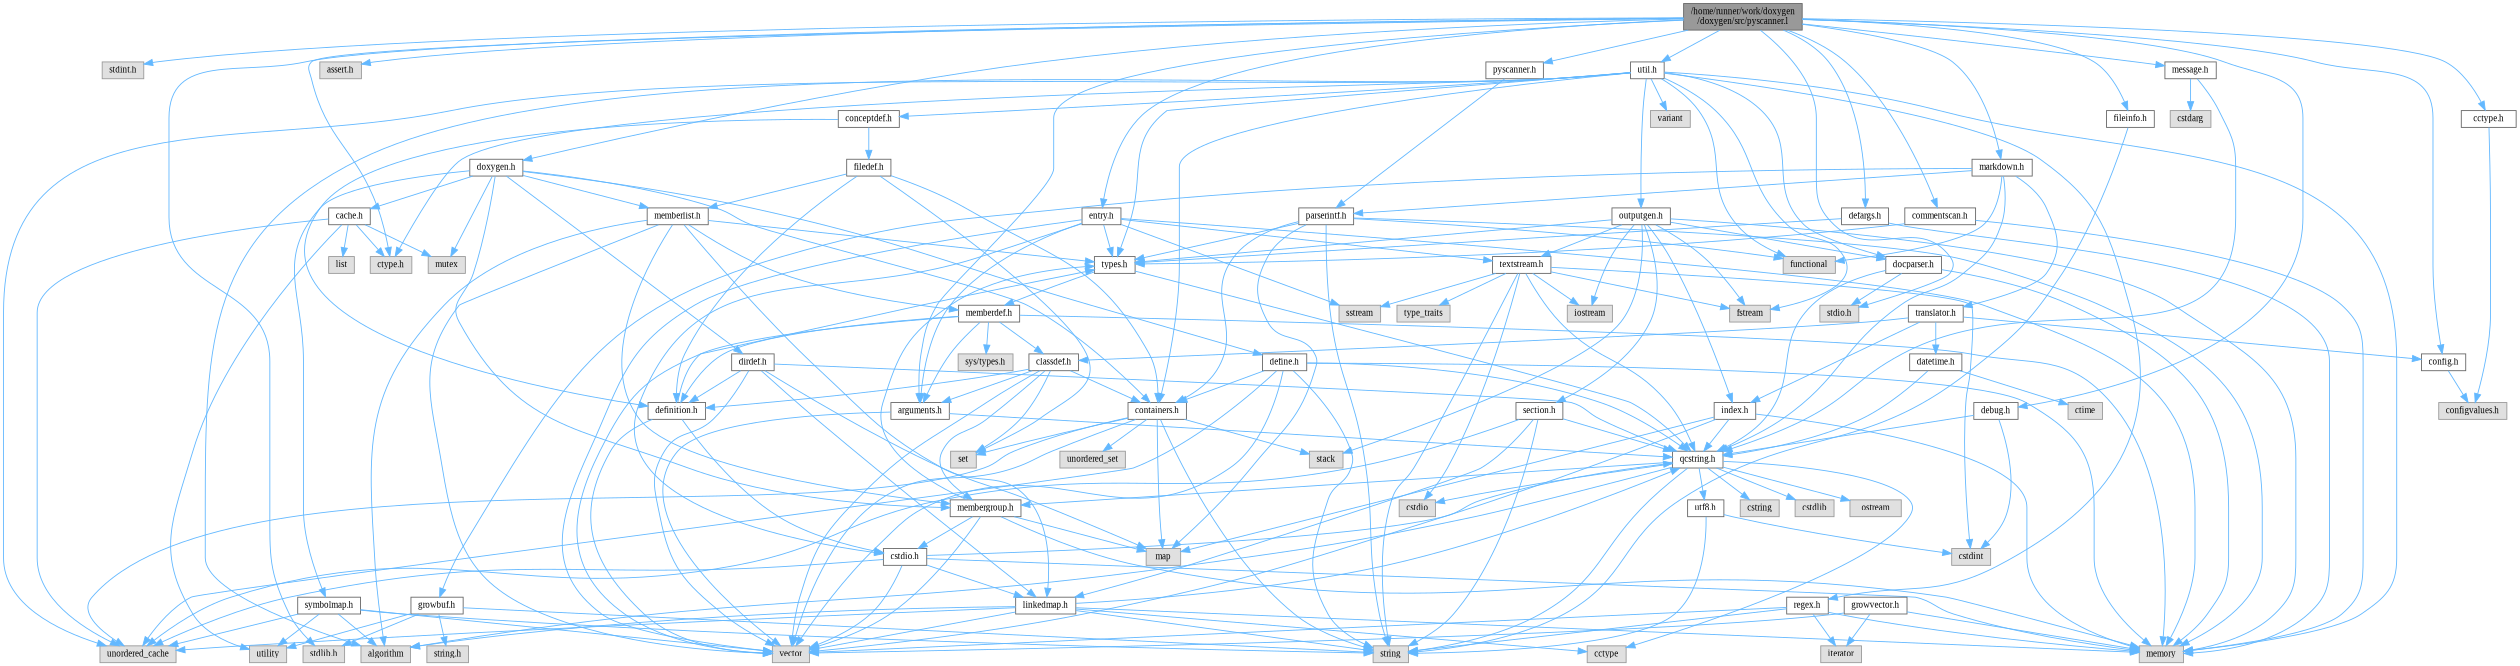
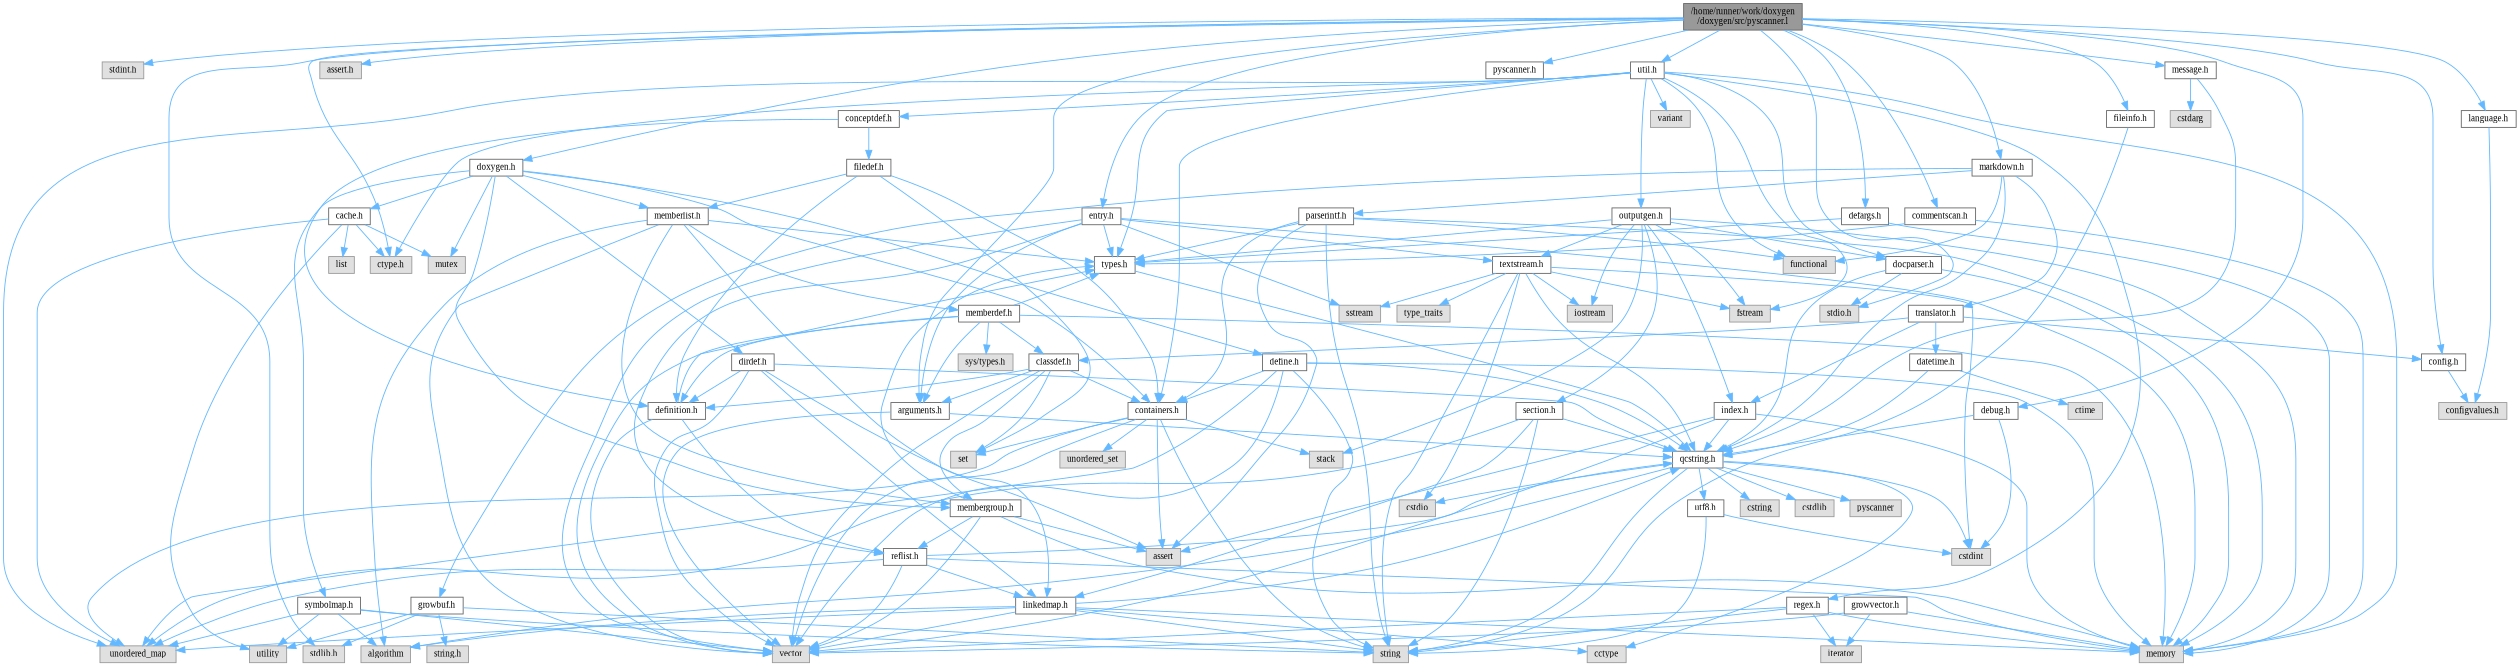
edge "util.h" -> "algorithm": removed
node "cctype.h": label "cctype.h" -> "language.h"
edge "pyscanner.h" -> "parserintf.h": removed
edge "types.h" -> "memberdef.h": reversed
edge "qcstring.h" -> "membergroup.h": now "qcstring.h" -> "cstdint"
node "ostream": label "ostream" -> "pyscanner"
node "cstdio.h": label "cstdio.h" -> "reflist.h"
node "map": label "map" -> "assert"
node "unordered_cache": label "unordered_cache" -> "unordered_map"
